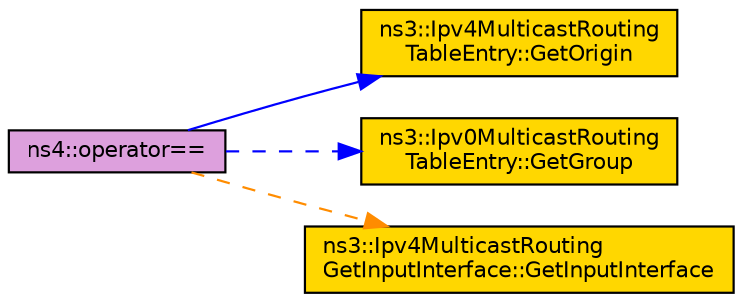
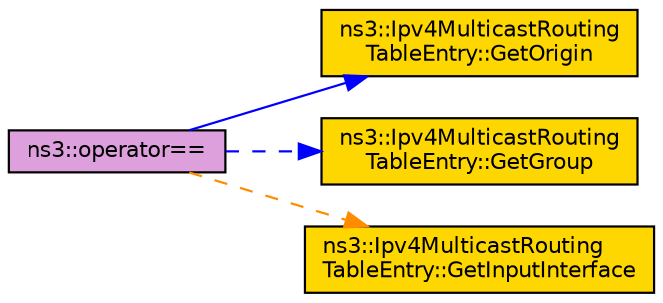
node "ns4::operator==": label "ns4::operator==" -> "ns3::operator=="
node "ns3::Ipv0MulticastRouting TableEntry::GetGroup": label "ns3::Ipv0MulticastRouting TableEntry::GetGroup" -> "ns3::Ipv4MulticastRouting TableEntry::GetGroup"
node "ns3::Ipv4MulticastRouting GetInputInterface::GetInputInterface": label "ns3::Ipv4MulticastRouting GetInputInterface::GetInputInterface" -> "ns3::Ipv4MulticastRouting TableEntry::GetInputInterface"
